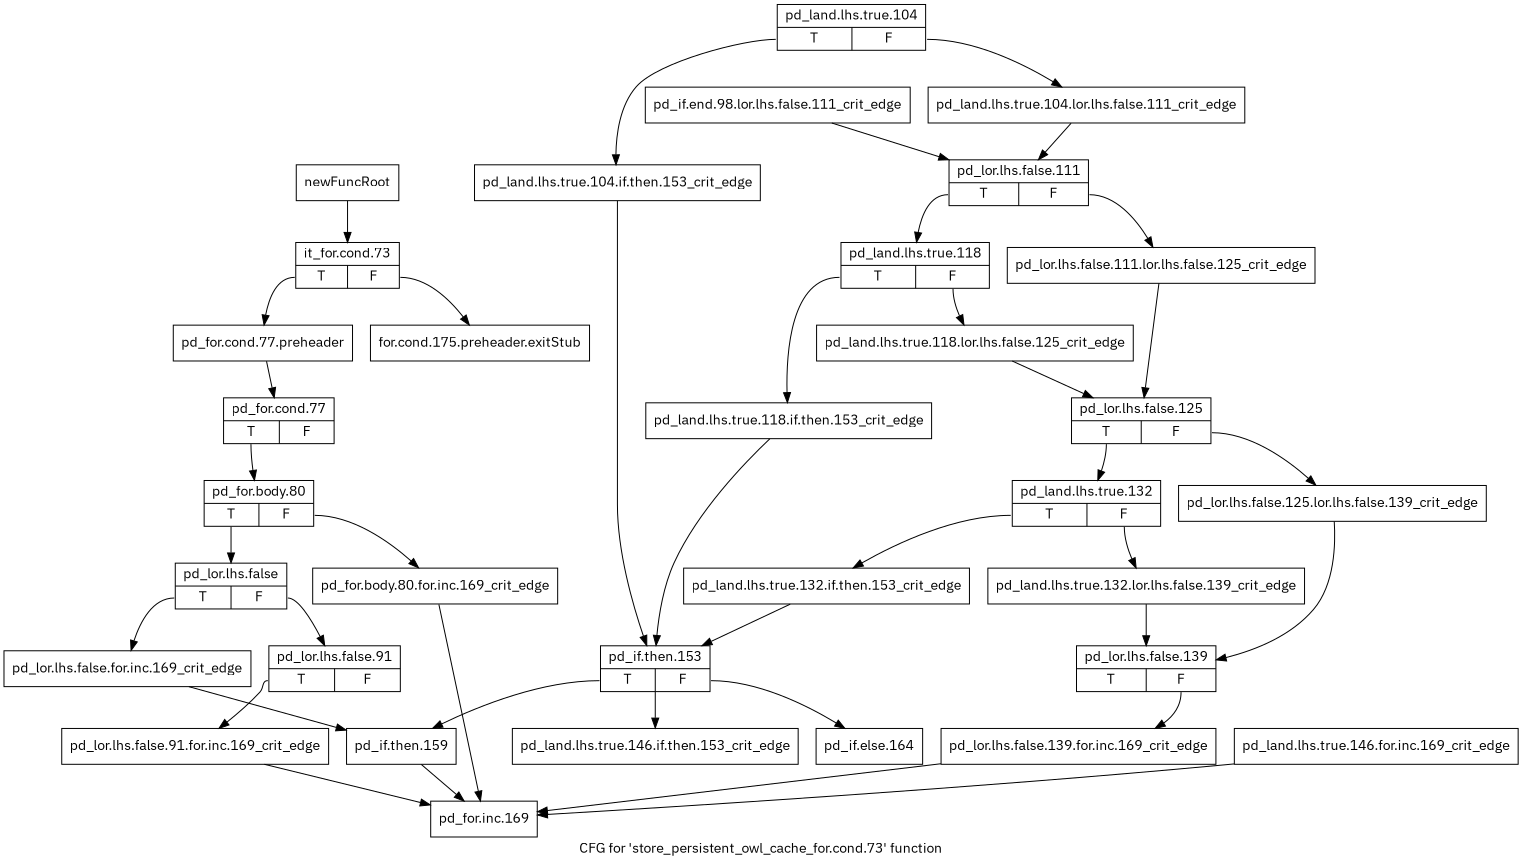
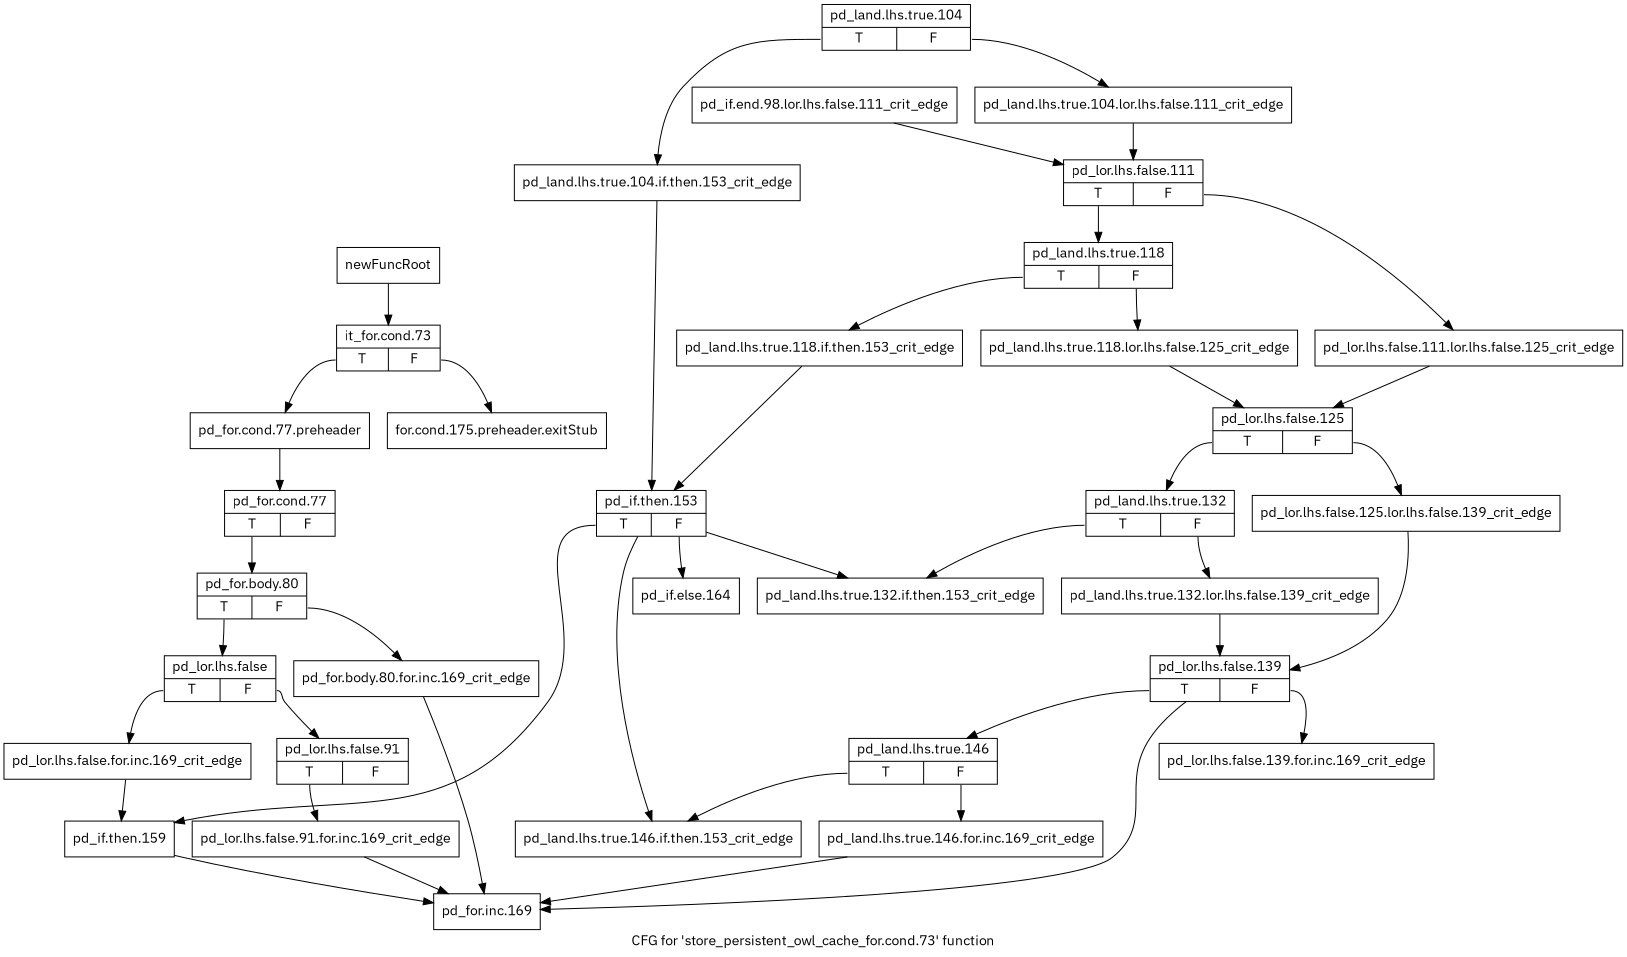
edge "pd_land.lhs.true.132.if.then.153_crit_edge" -> "pd_if.then.153": reversed
node "pd_land.lhs.true.146": added
edge "pd_lor.lhs.false.139.for.inc.169_crit_edge" -> "pd_for.inc.169": now "pd_lor.lhs.false.139" -> "pd_for.inc.169"
